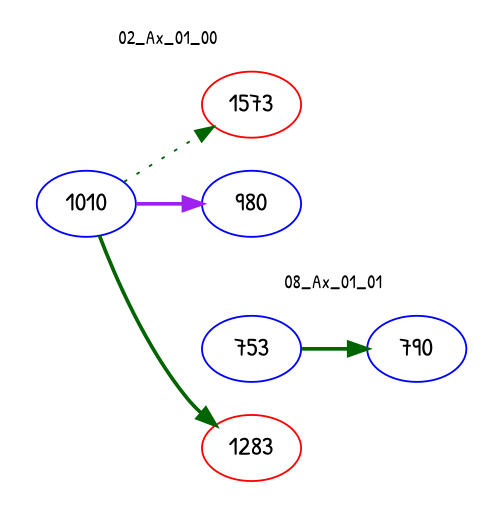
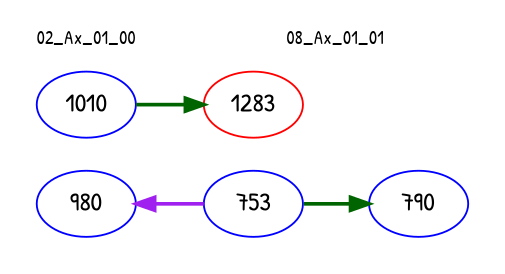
node "1573": removed
edge "1010" -> "980": now "753" -> "980"
